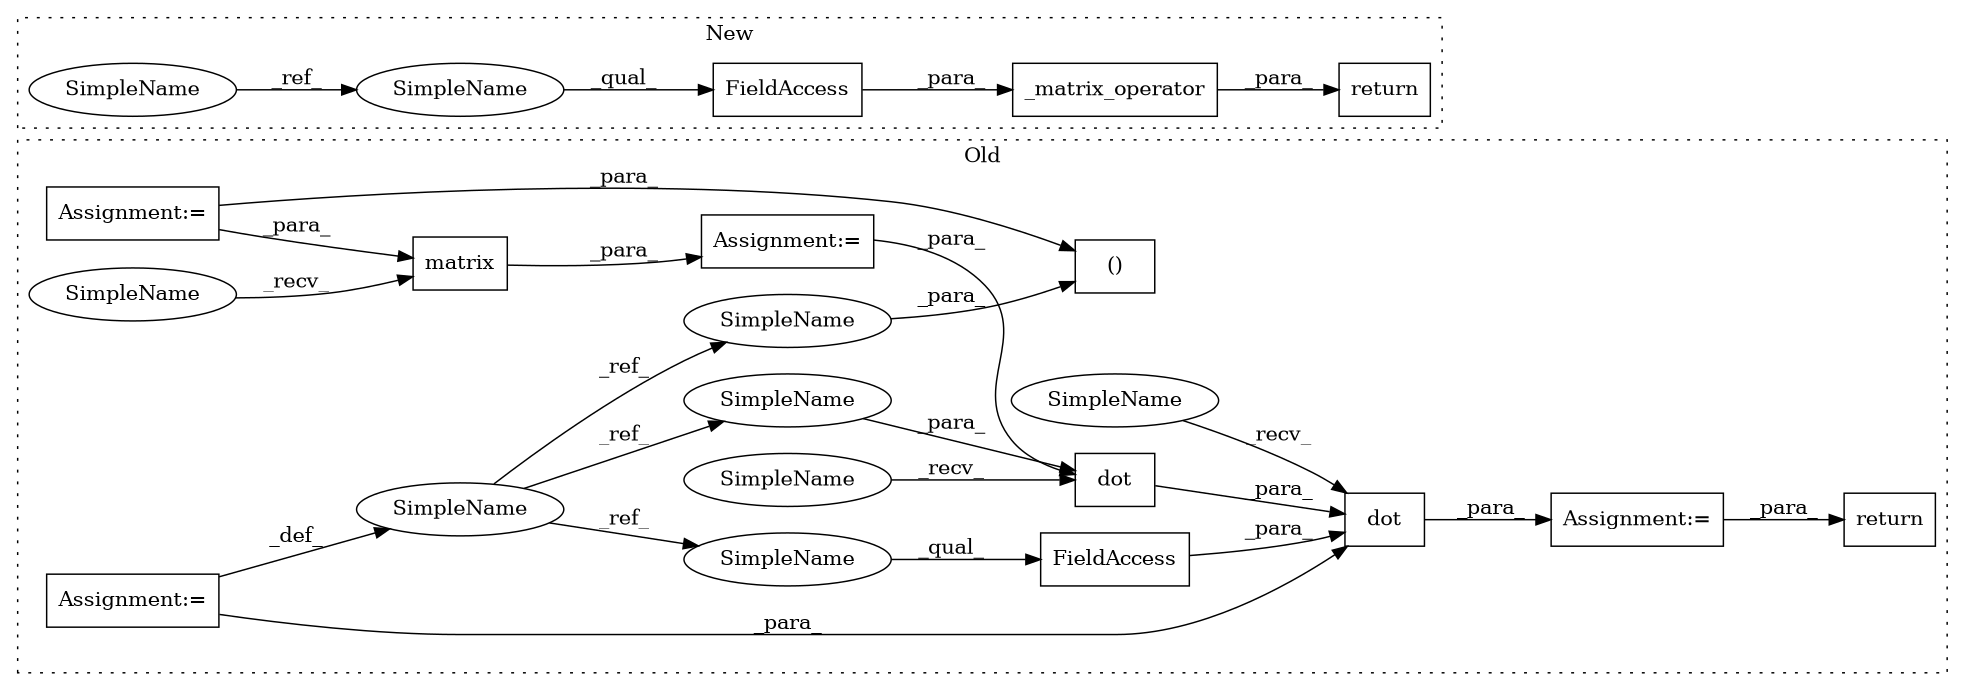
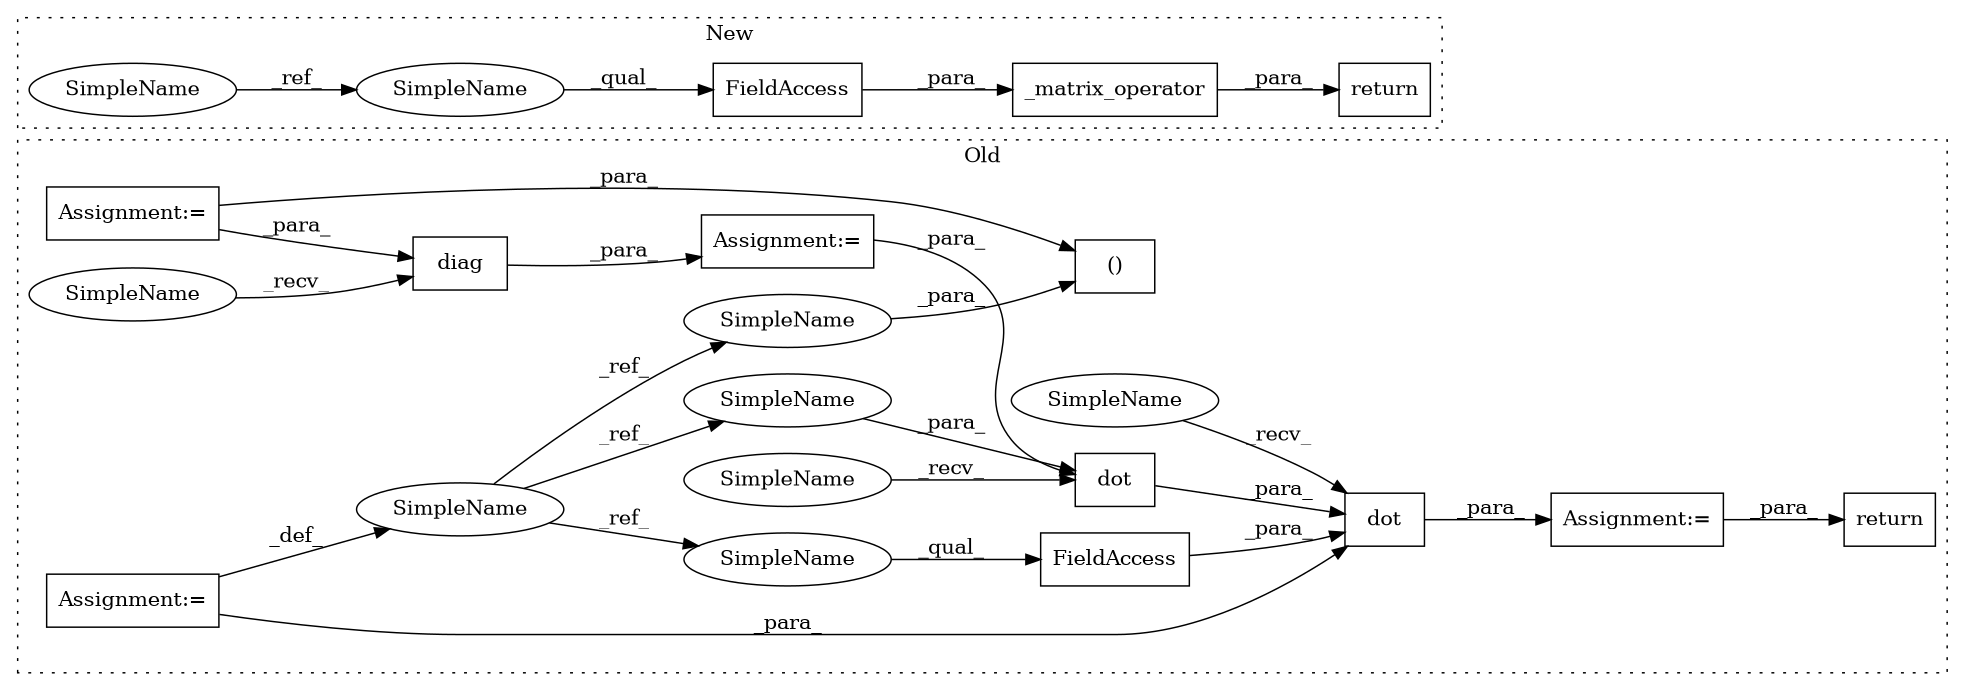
node "matrix": label "matrix" -> "diag"
